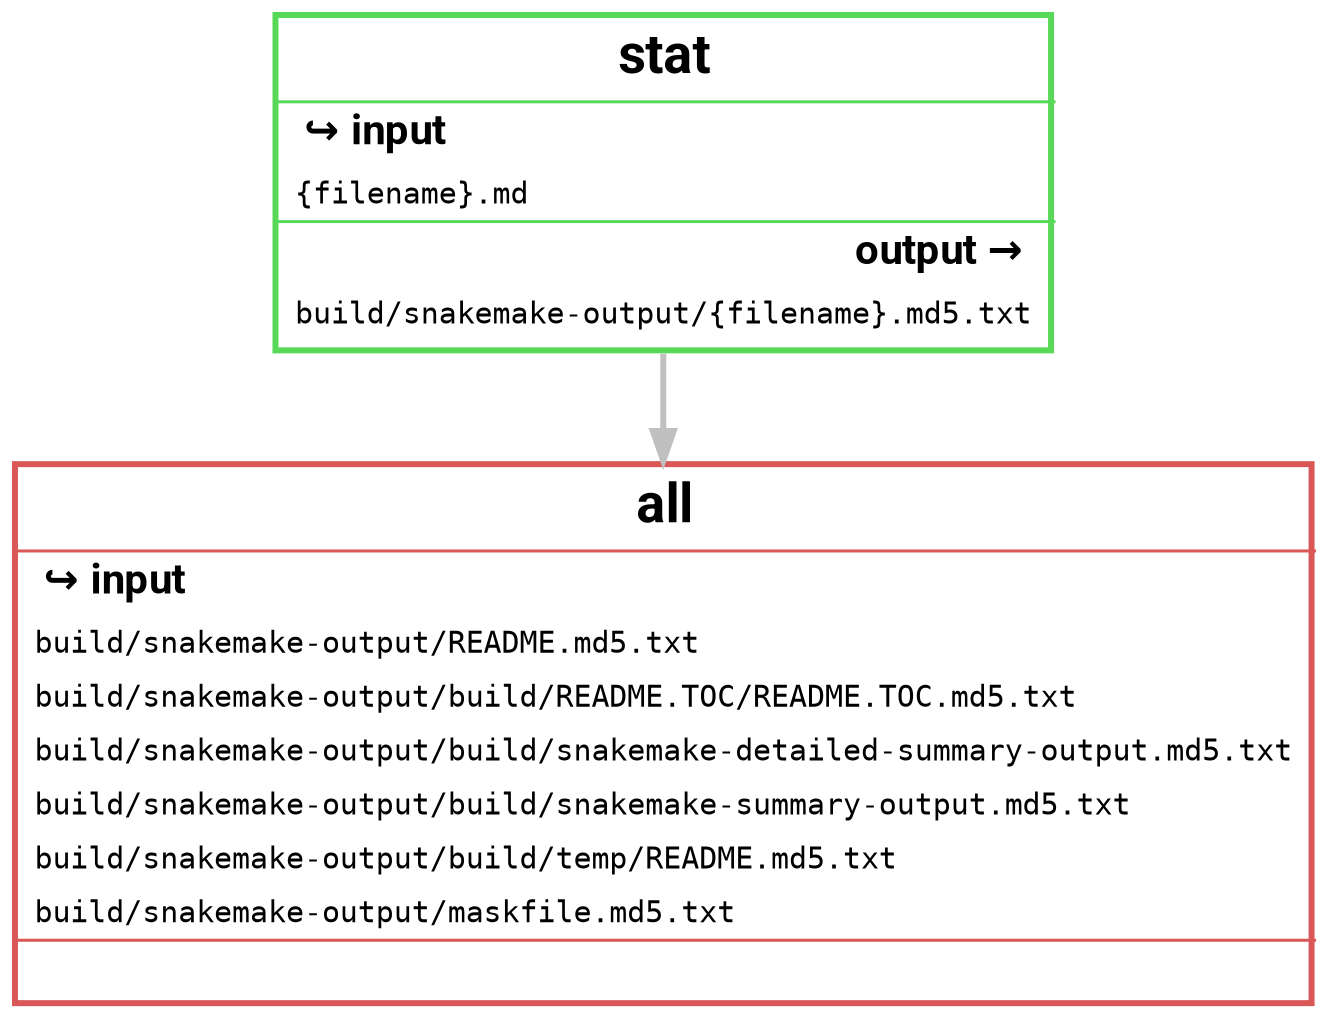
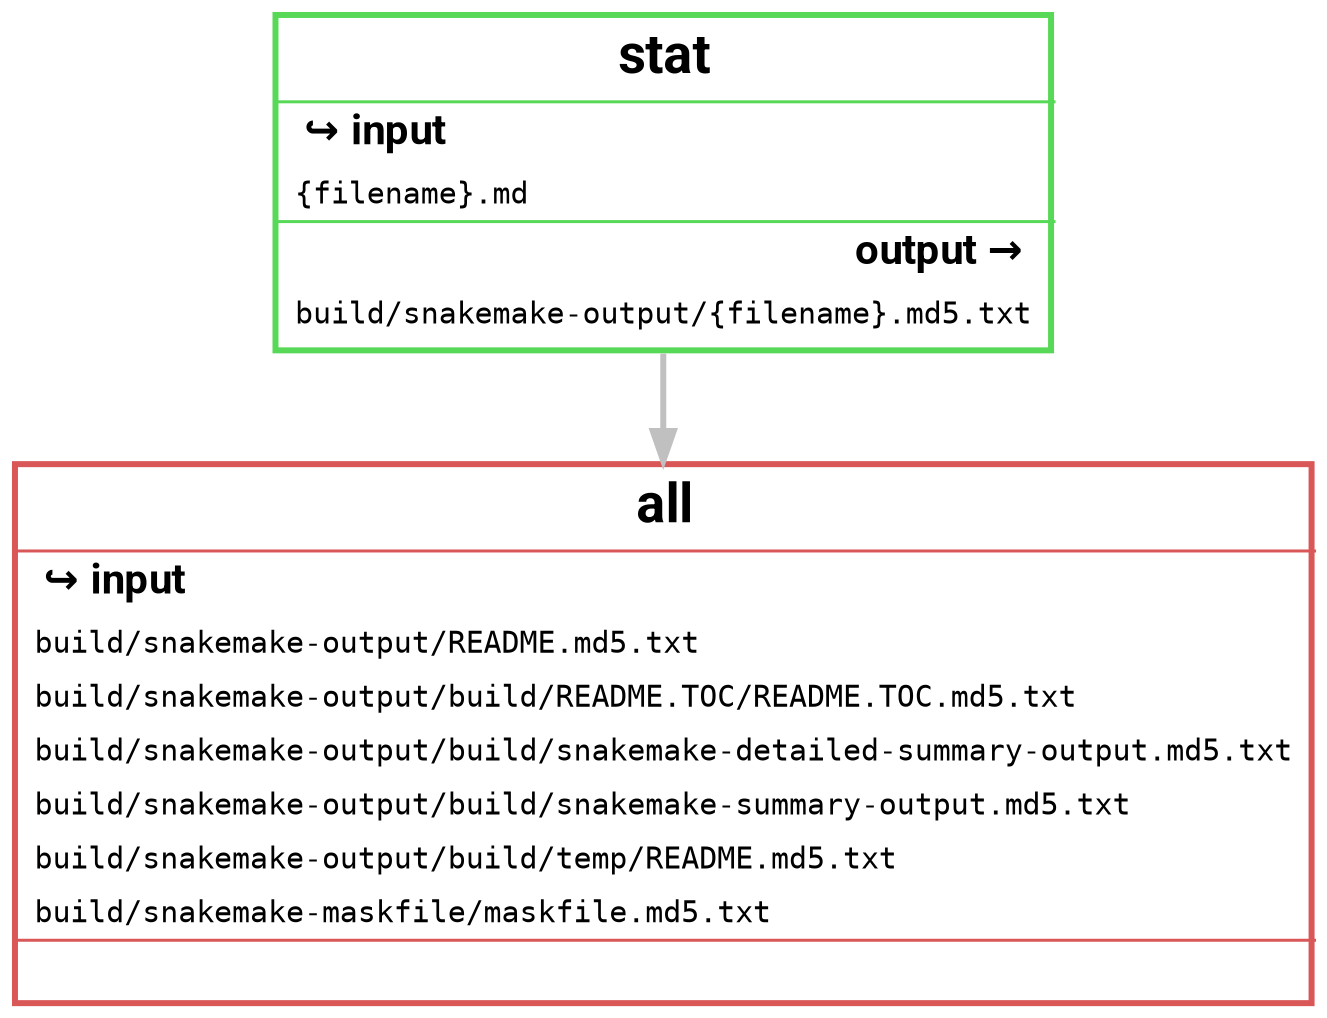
node "all": text "build/snakemake-output/maskfile.md5.txt" -> "build/snakemake-maskfile/maskfile.md5.txt"
